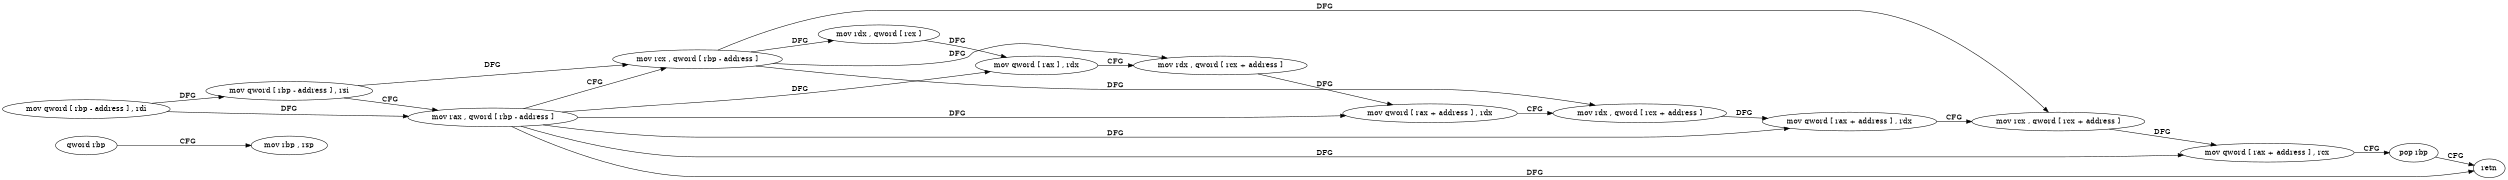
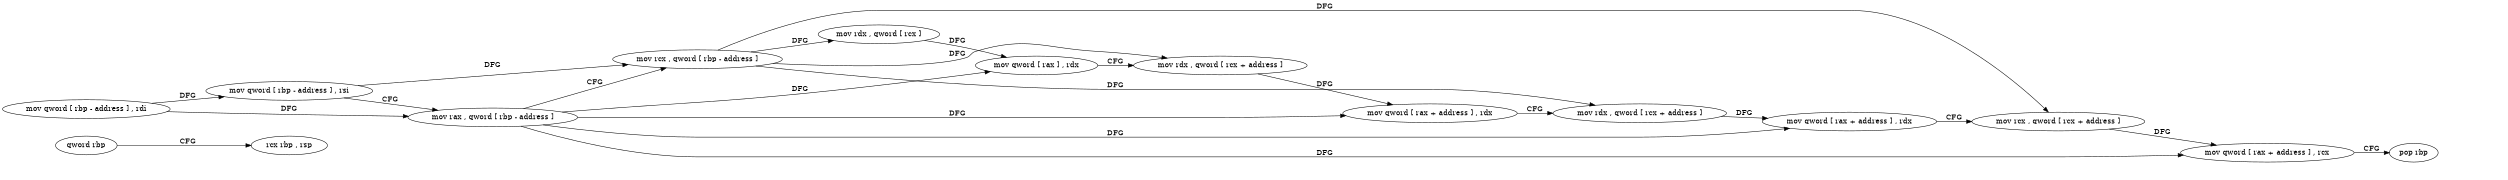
node "mov rbp , rsp": label "mov rbp , rsp" -> "rcx rbp , rsp"
node "retn": removed
